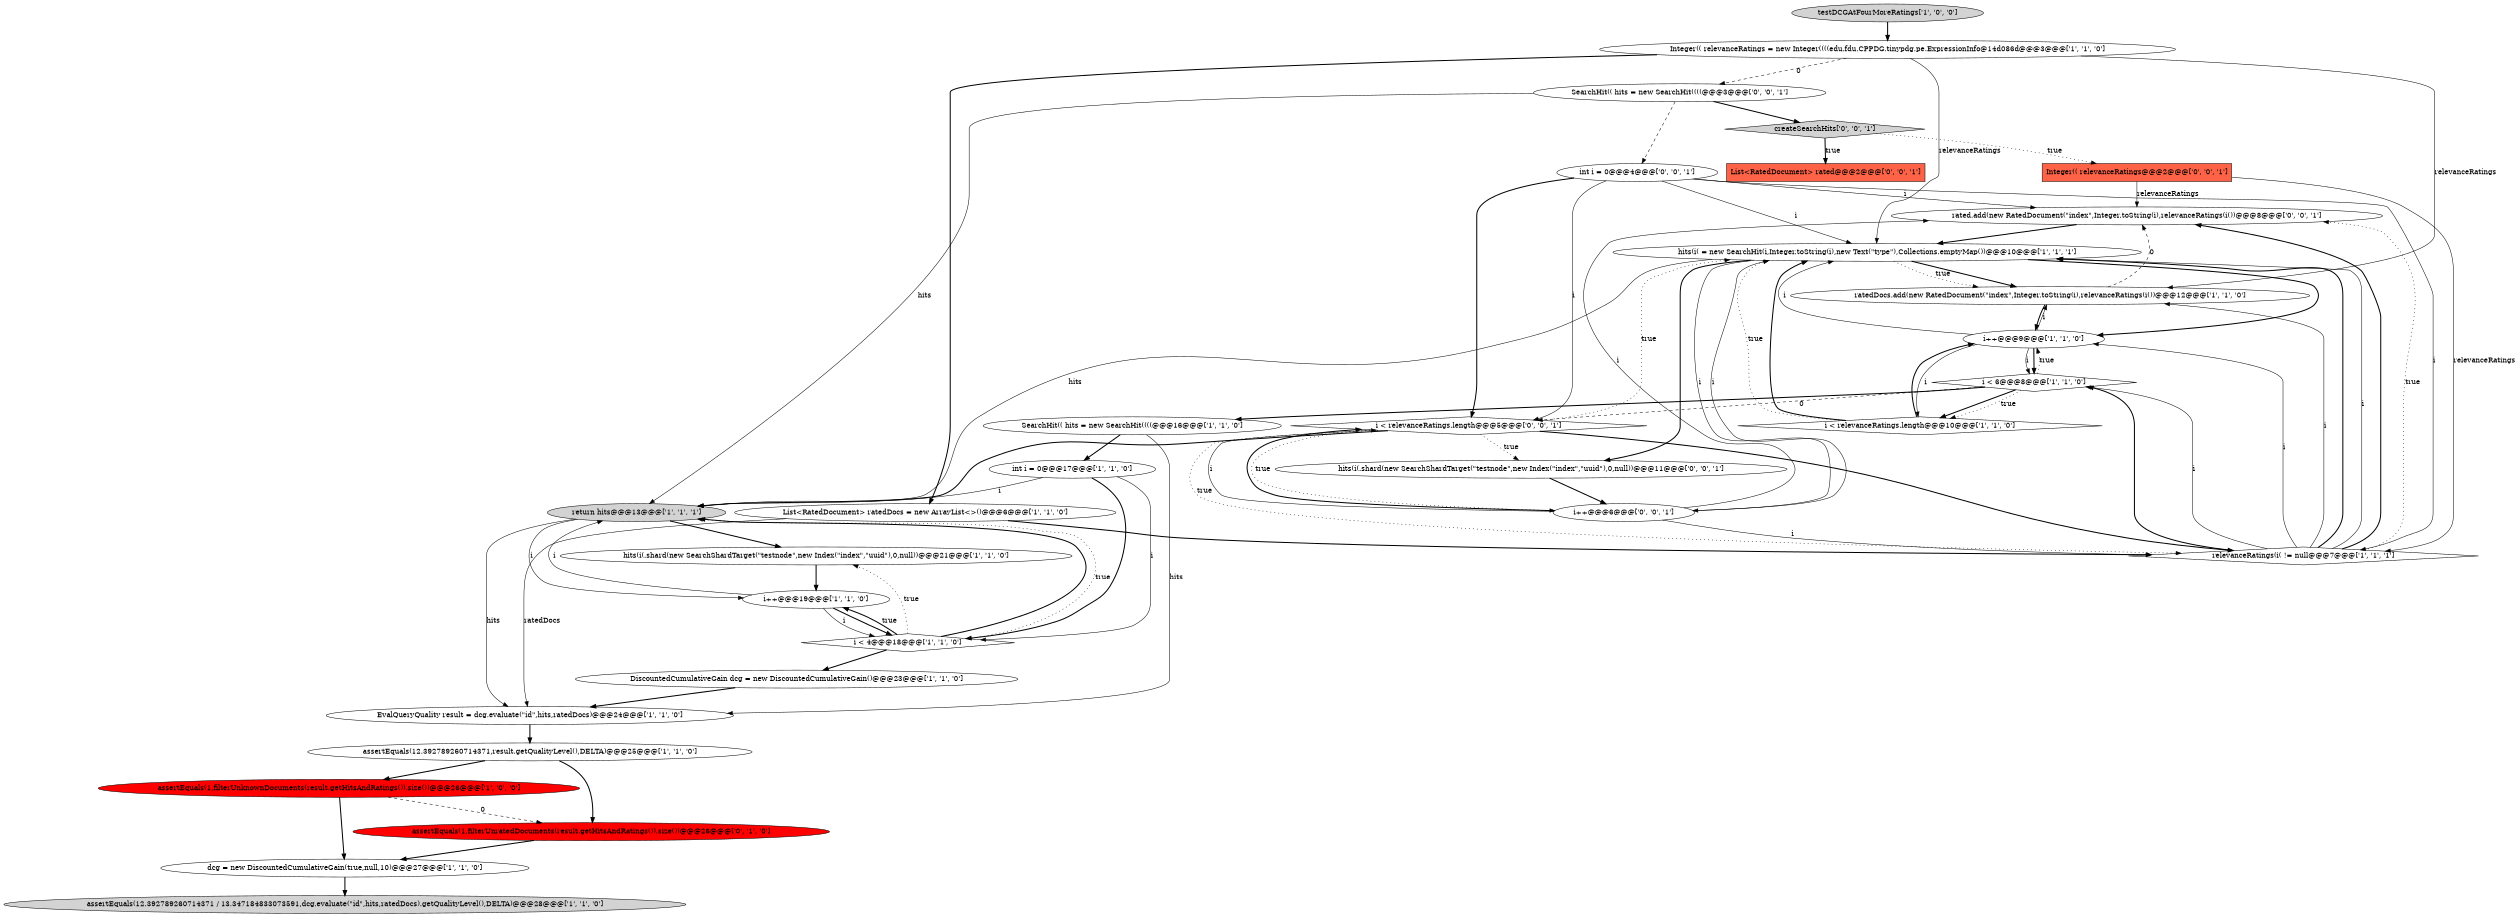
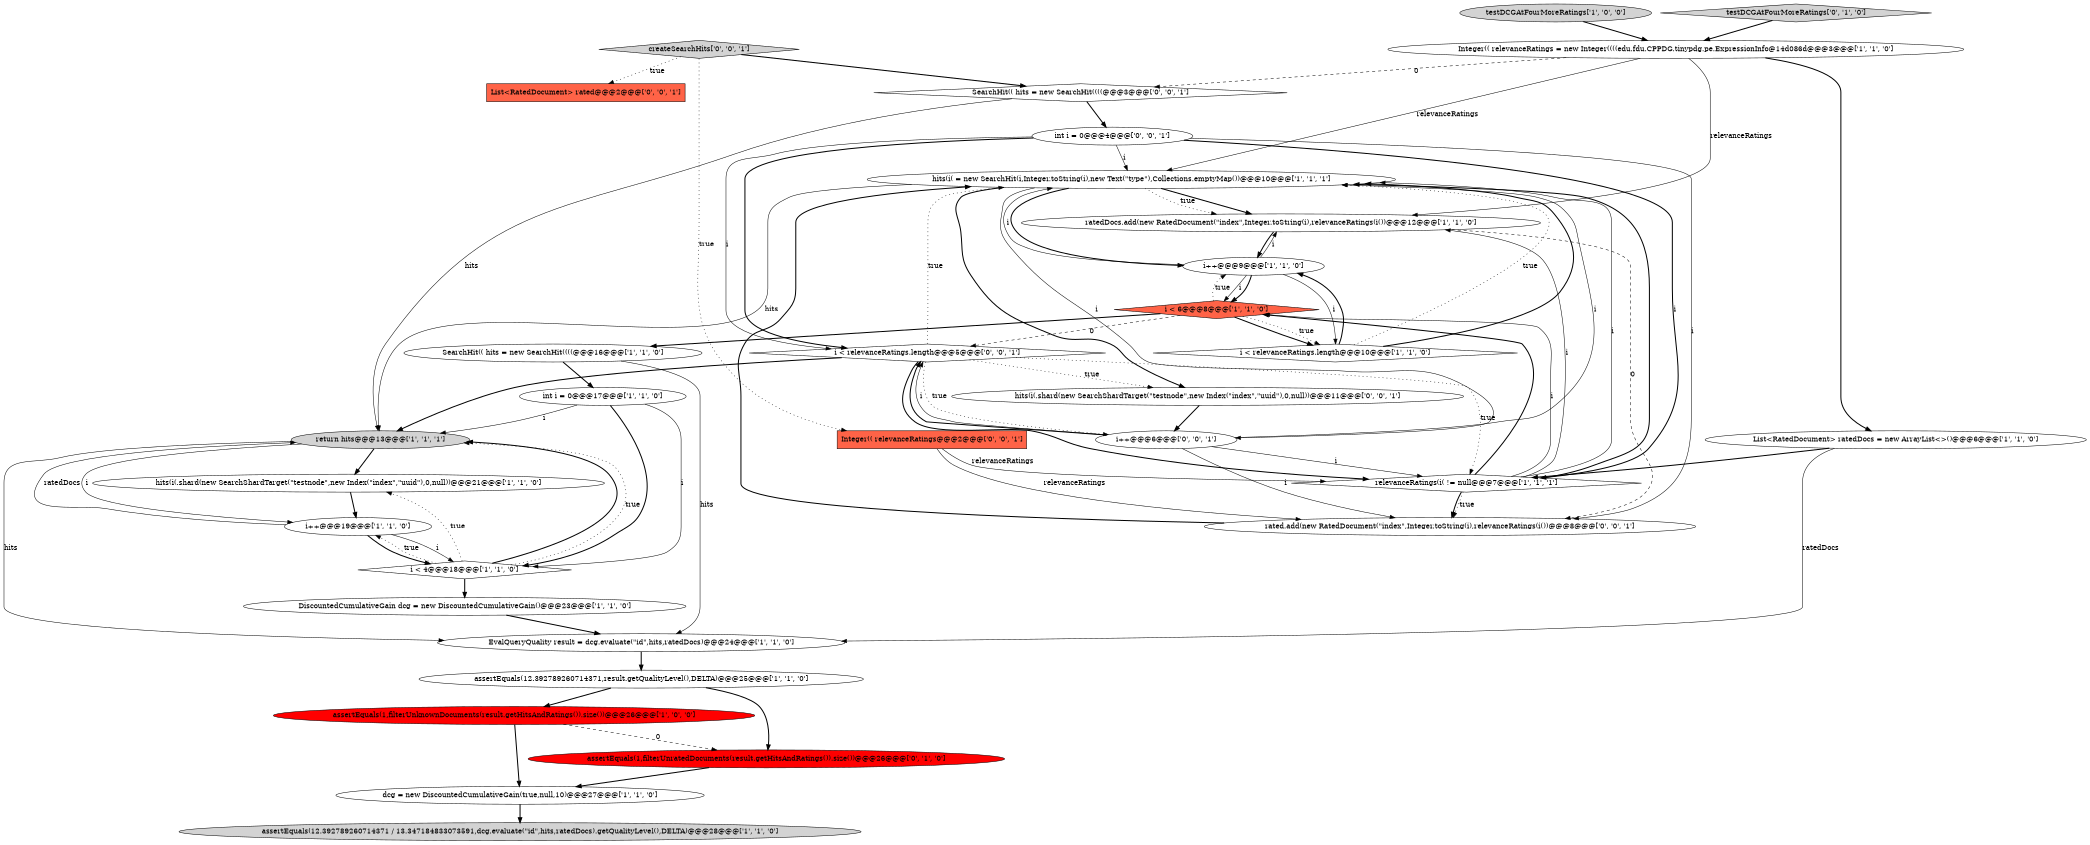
node "testDCGAtFourMoreRatings['0', '1', '0']": added
node "SearchHit(( hits = new SearchHit((((@@@3@@@['0', '0', '1']": shape ellipse -> diamond
edge "SearchHit(( hits = new SearchHit((((@@@3@@@['0', '0', '1']" -> "createSearchHits['0', '0', '1']": reversed
edge "SearchHit(( hits = new SearchHit((((@@@3@@@['0', '0', '1']" -> "int i = 0@@@4@@@['0', '0', '1']": style dashed -> bold
edge "createSearchHits['0', '0', '1']" -> "List<RatedDocument> rated@@@2@@@['0', '0', '1']": style bold -> dotted
edge "int i = 0@@@4@@@['0', '0', '1']" -> "relevanceRatings(i( != null@@@7@@@['1', '1', '1']": style solid -> bold
edge "relevanceRatings(i( != null@@@7@@@['1', '1', '1']" -> "i++@@@9@@@['1', '1', '0']": removed, label "i"
node "i < 6@@@8@@@['1', '1', '0']": fillcolor white -> tomato
edge "i++@@@19@@@['1', '1', '0']" -> "return hits@@@13@@@['1', '1', '1']": label "i" -> "ratedDocs"
edge "i < 4@@@18@@@['1', '1', '0']" -> "i++@@@19@@@['1', '1', '0']": style bold -> dotted
